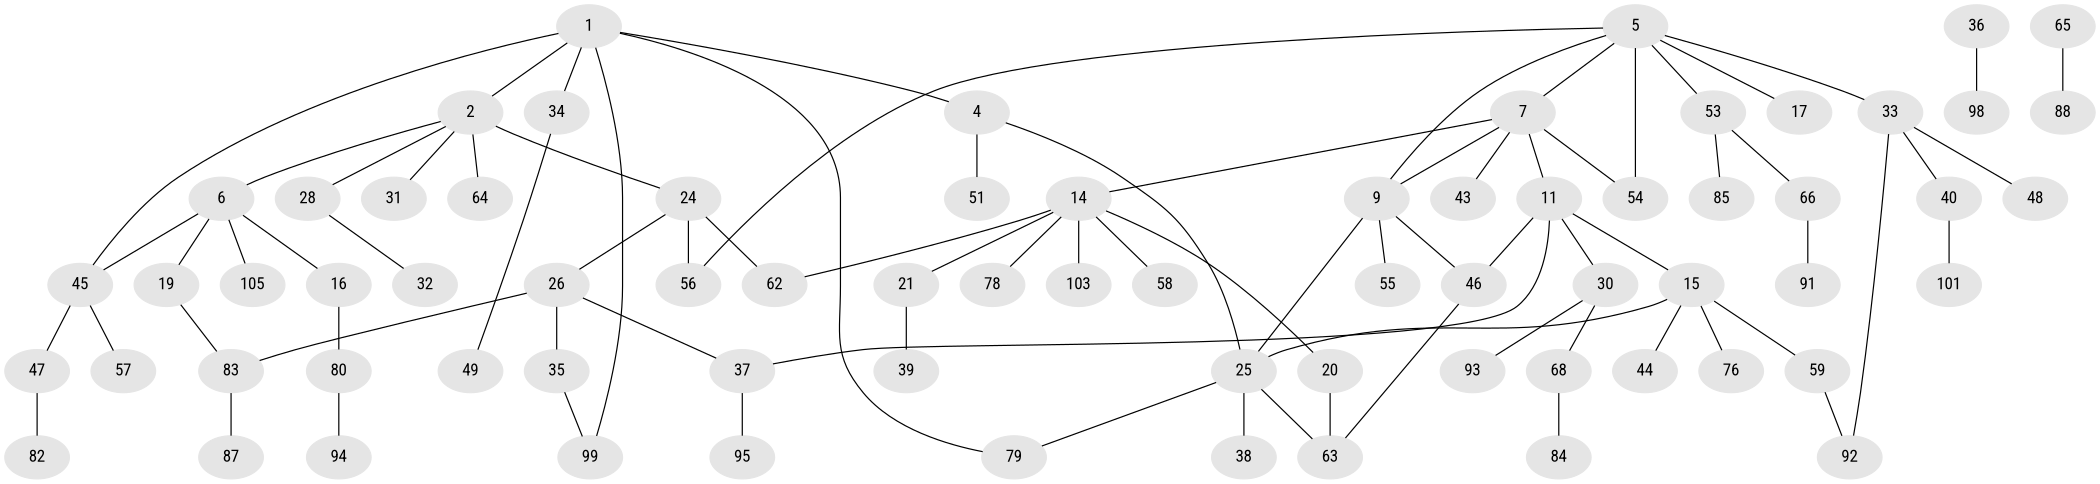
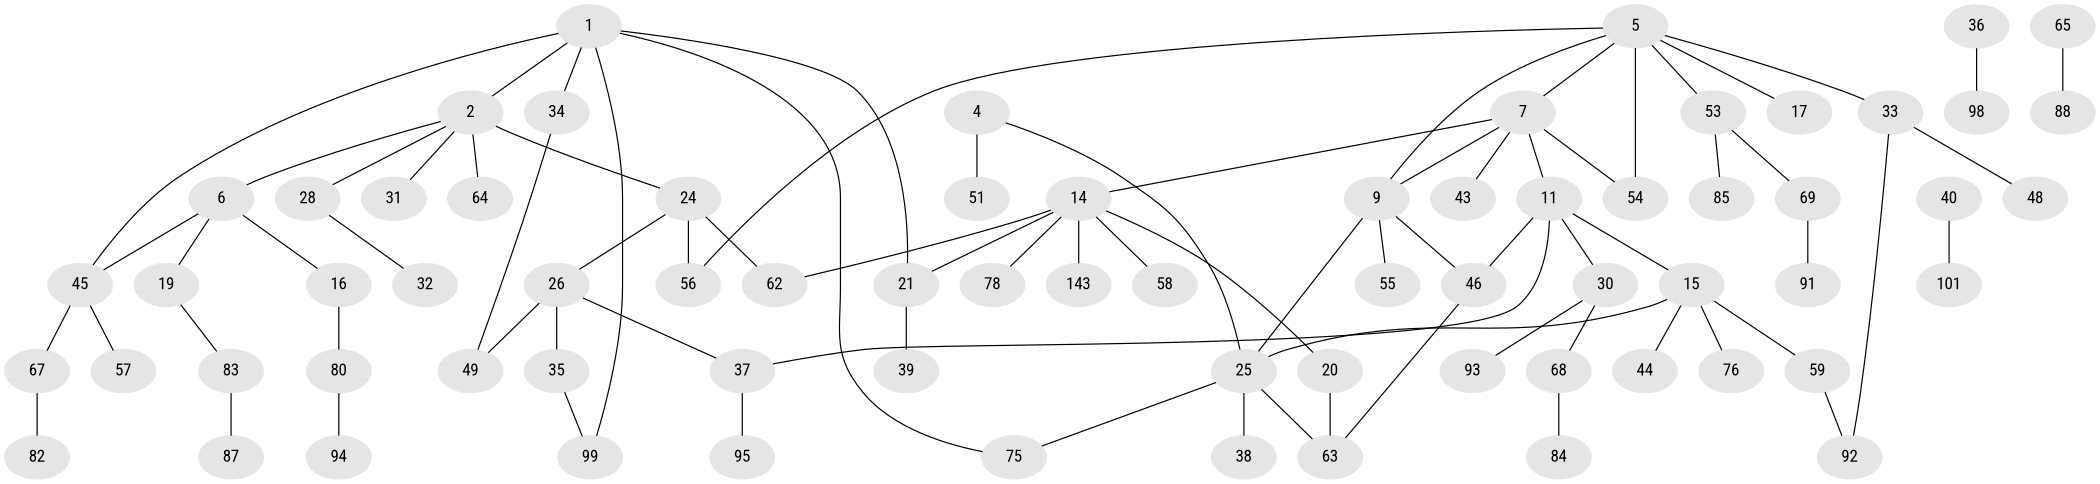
edge "1" -- "4": now "1" -- "21"
edge "33" -- "40": removed
node "66": label "66" -> "69"
node "105": removed
node "103": label "103" -> "143"
edge "26" -- "83": now "26" -- "49"
node "47": label "47" -> "67"
node "79": label "79" -> "75"
